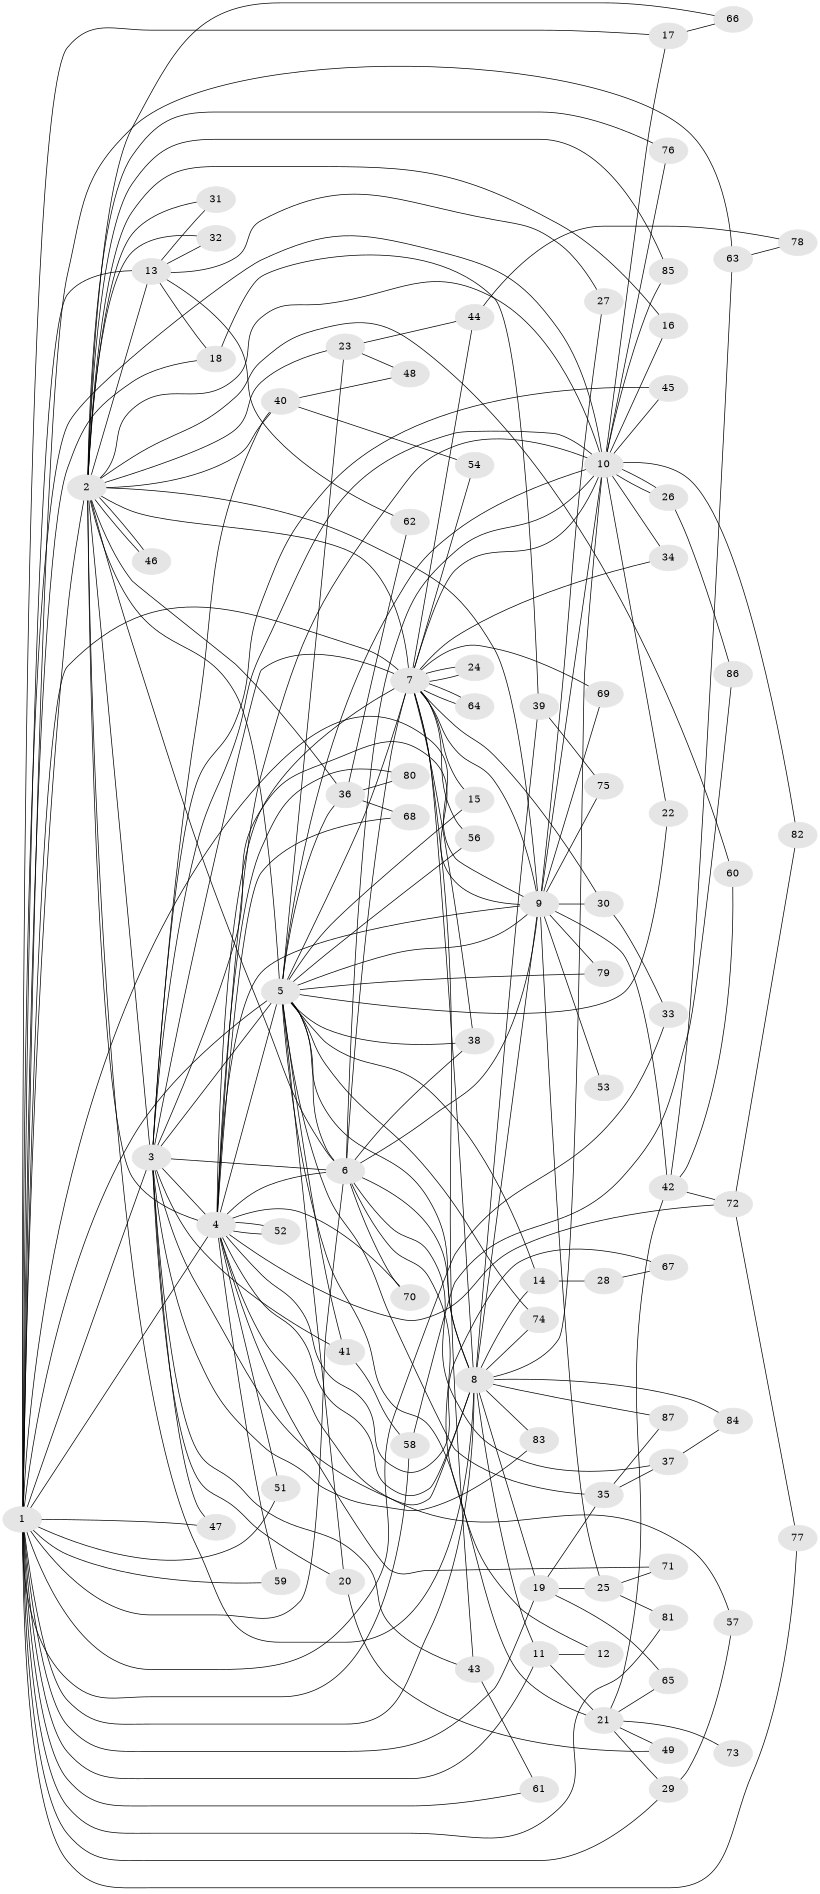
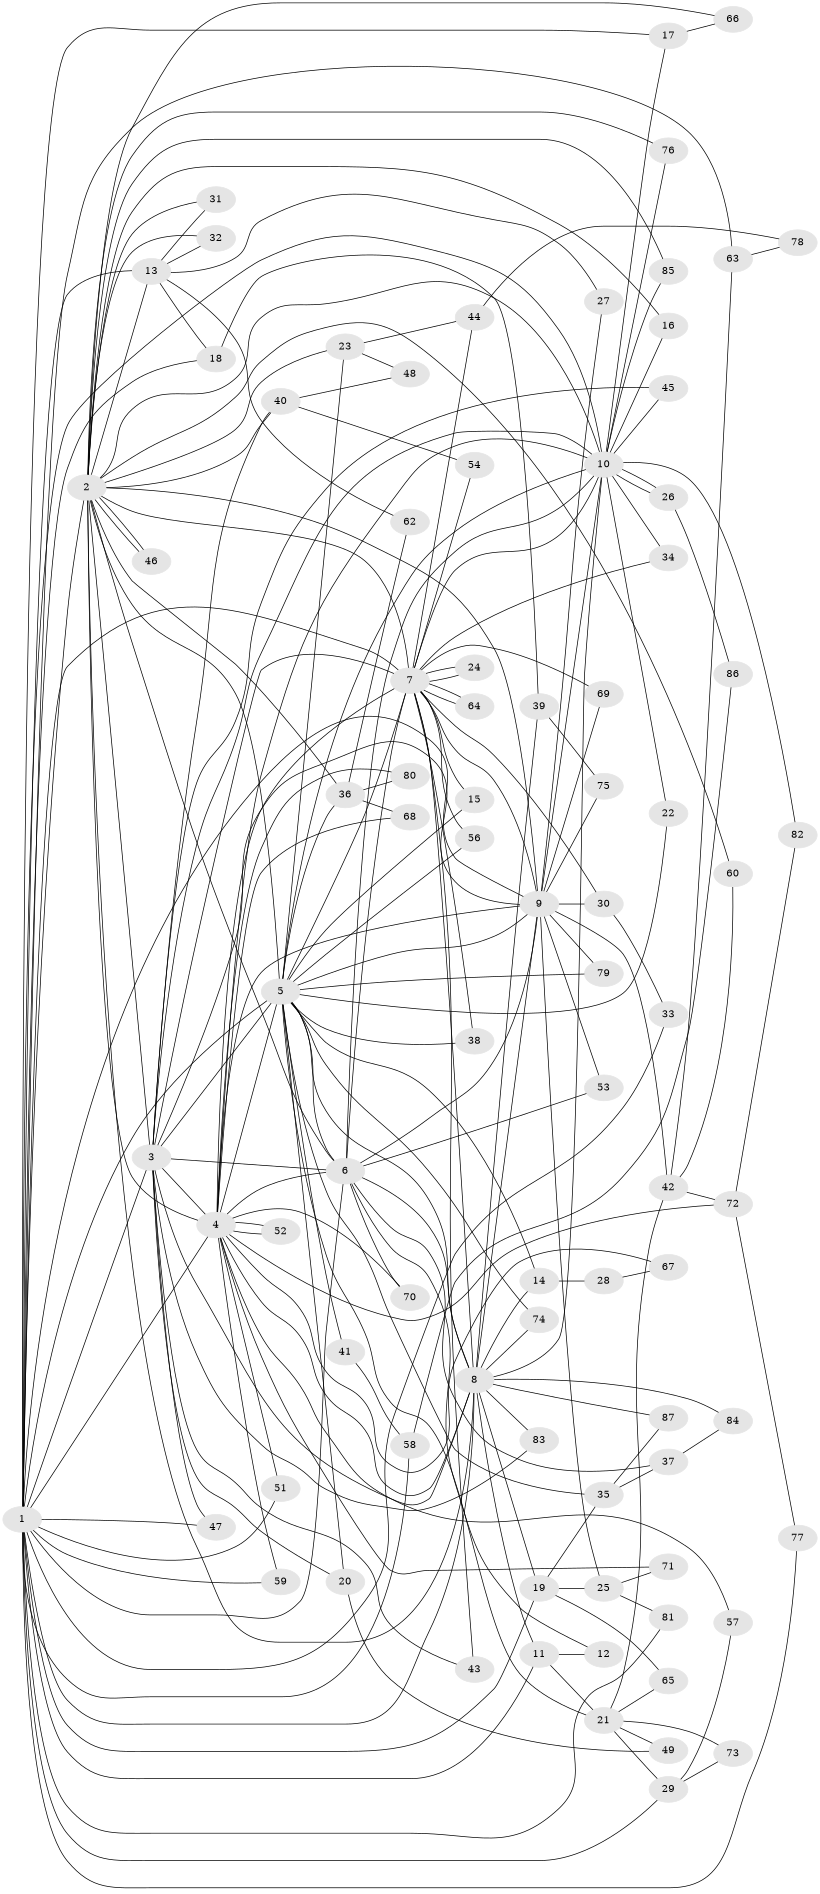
edge "38" -- "6": now "53" -- "6"
edge "3" -- "41": removed
edge "73" -- "29": added
node "61": removed
